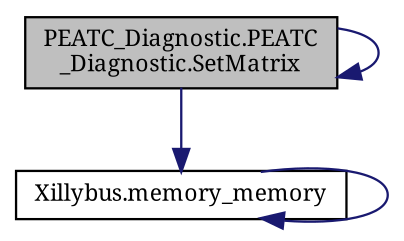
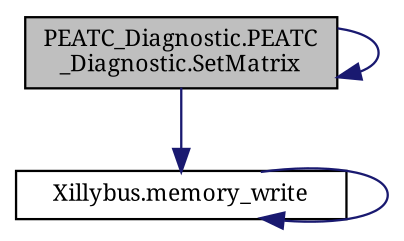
node "Xillybus.memory_memory": label "Xillybus.memory_memory" -> "Xillybus.memory_write"
